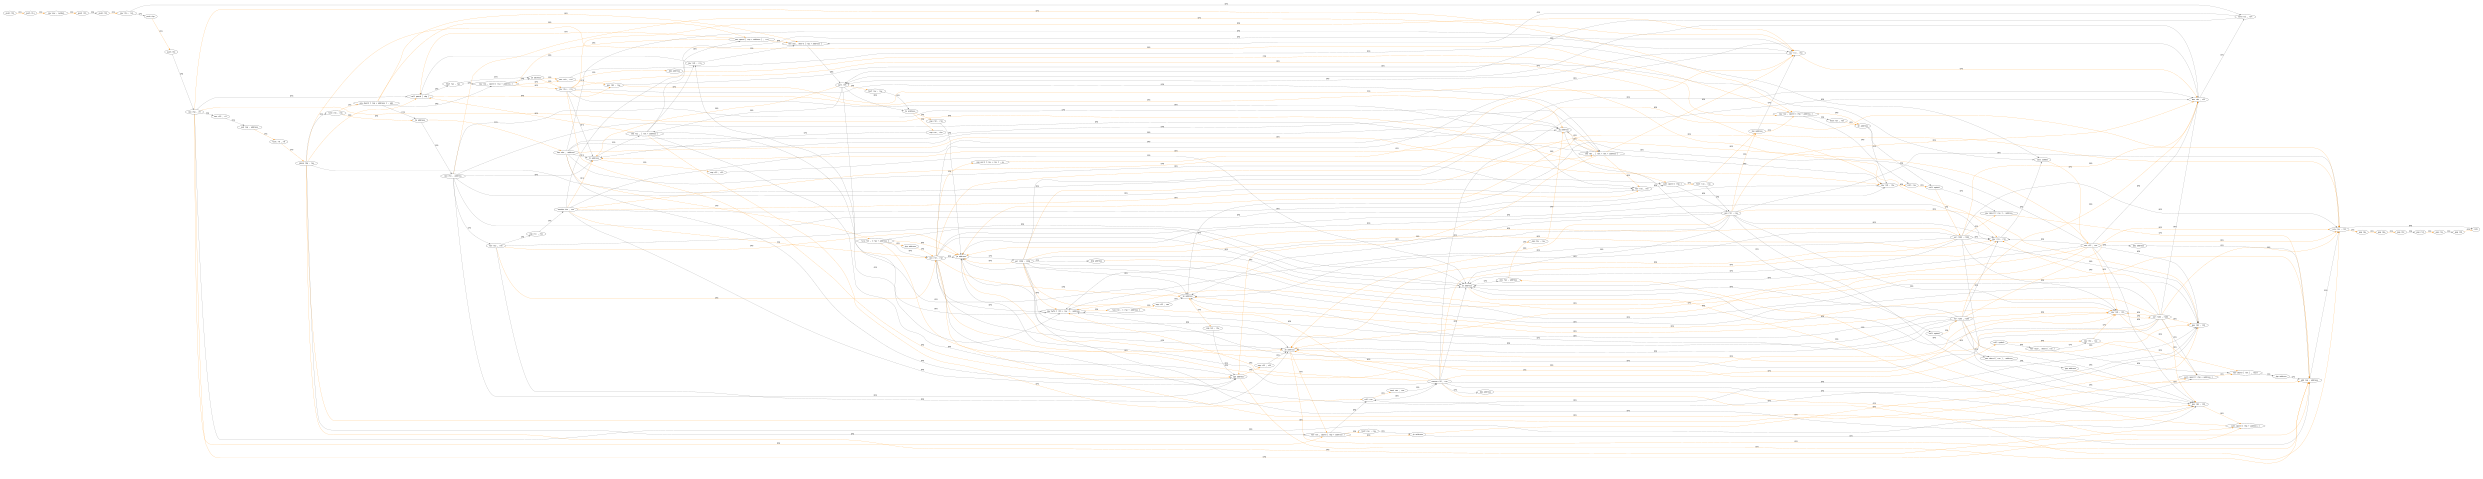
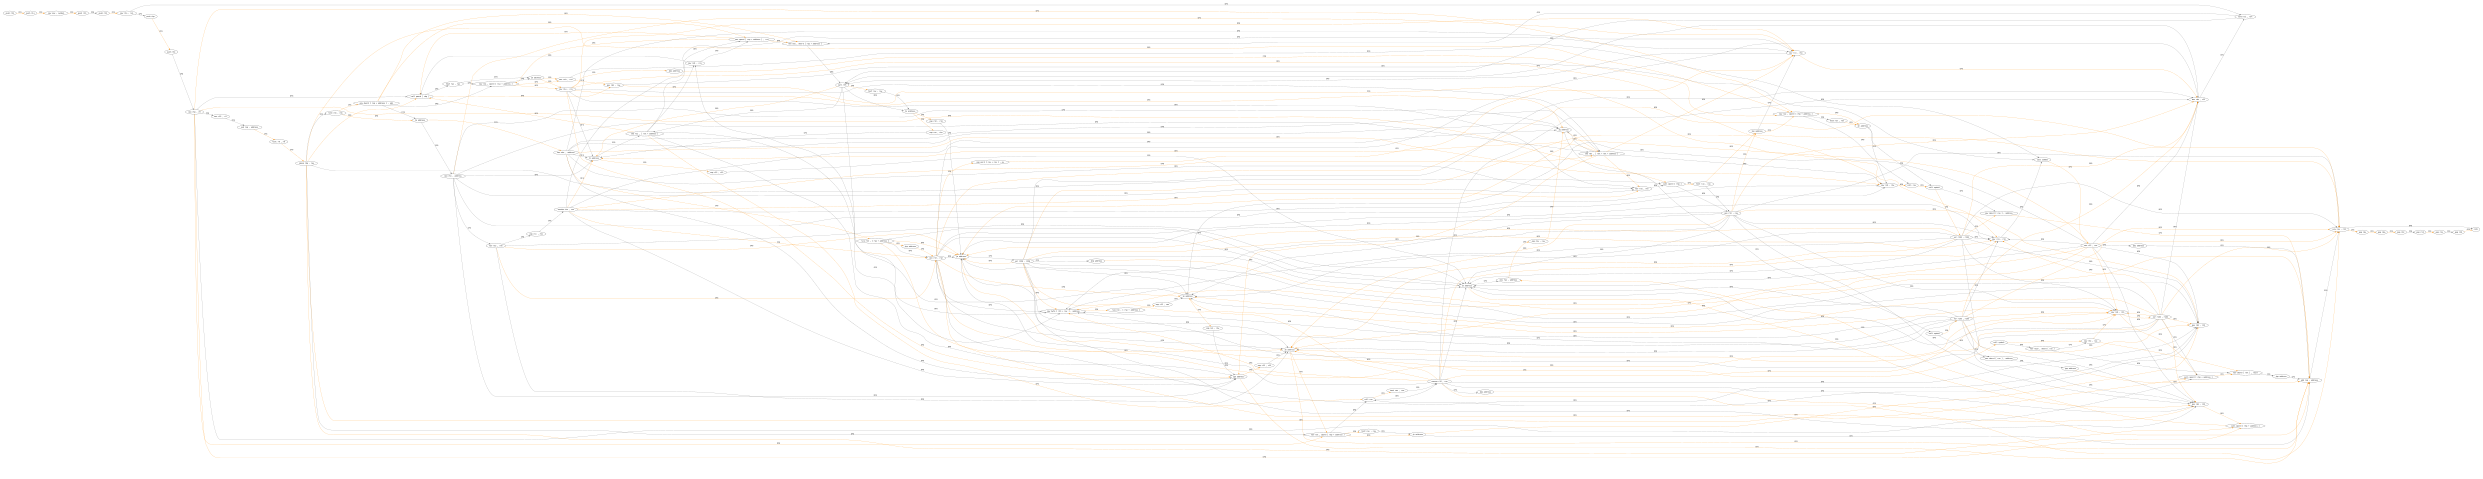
edge "mov rdi , rsi" -> "mov edi , dword [ rsp + address ]": now "mov rdi , rsi" -> "mov qword [ rsp + address ] , rsi"
